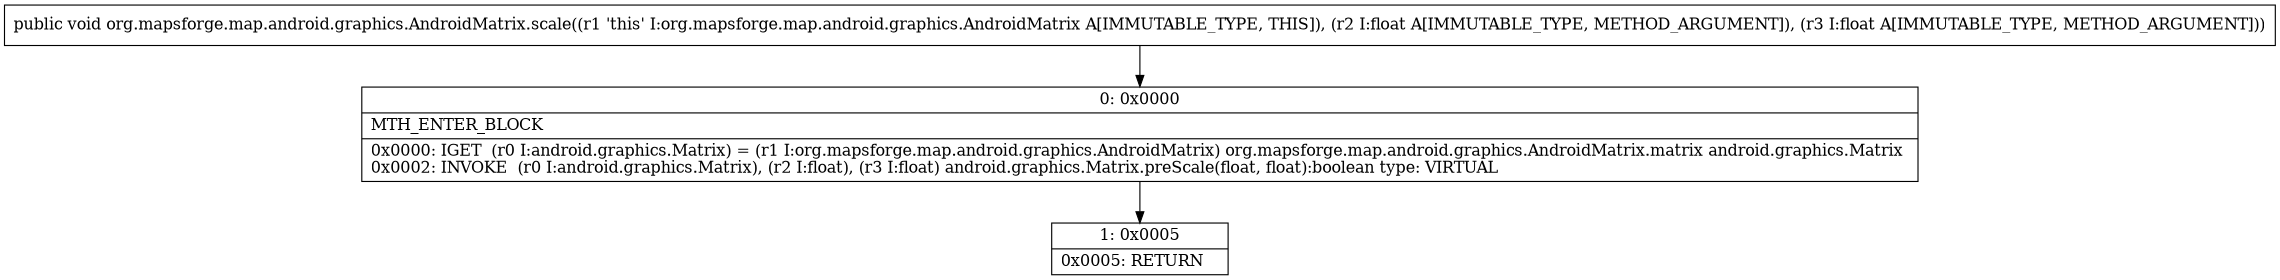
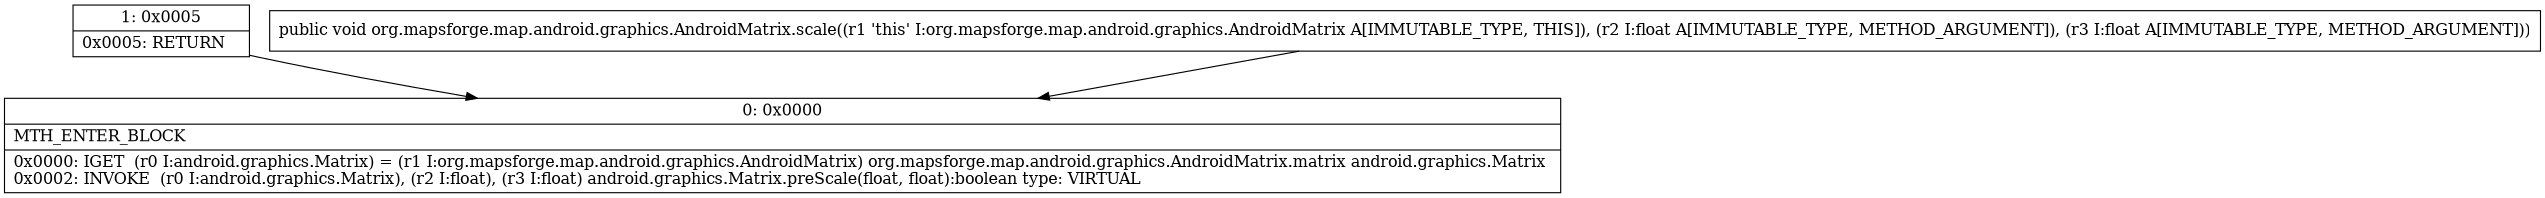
edge "0: 0x0000" -> "1: 0x0005": reversed
